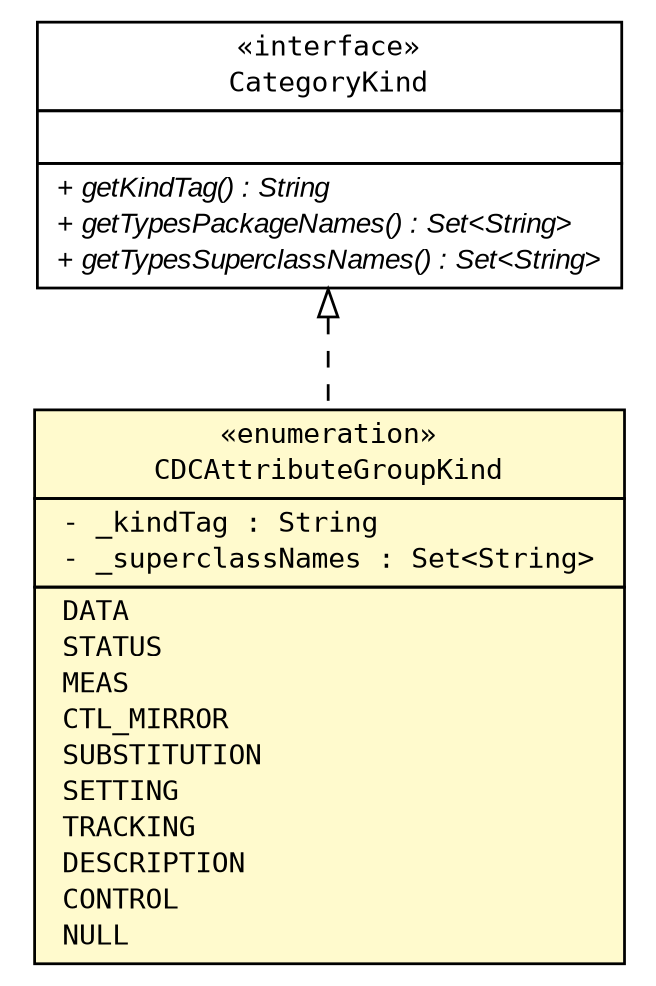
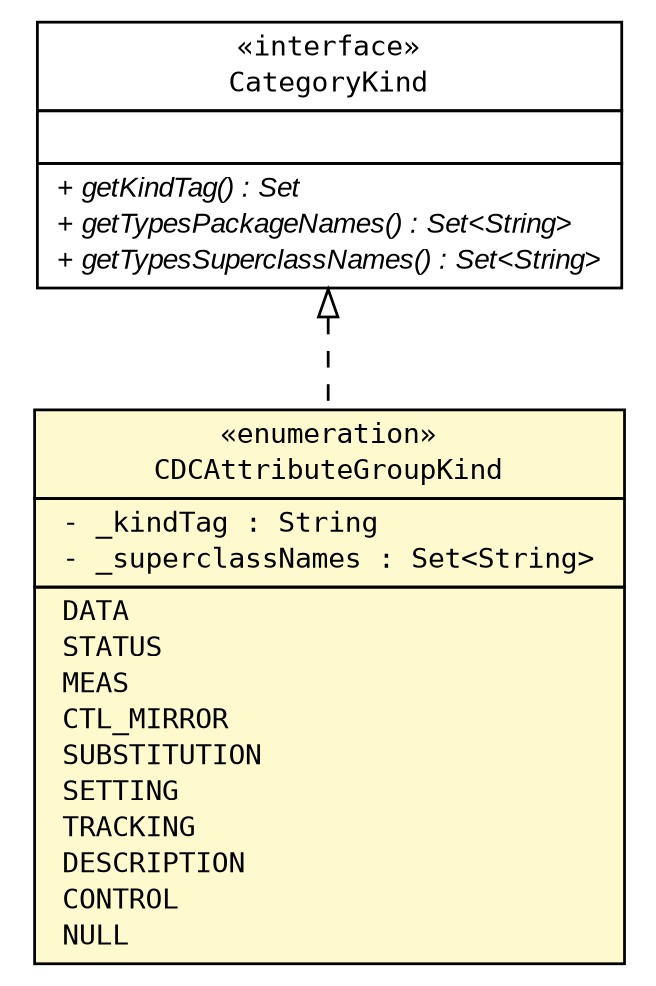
node "CategoryKind": text "+ getKindTag() : String" -> "+ getKindTag() : Set"
